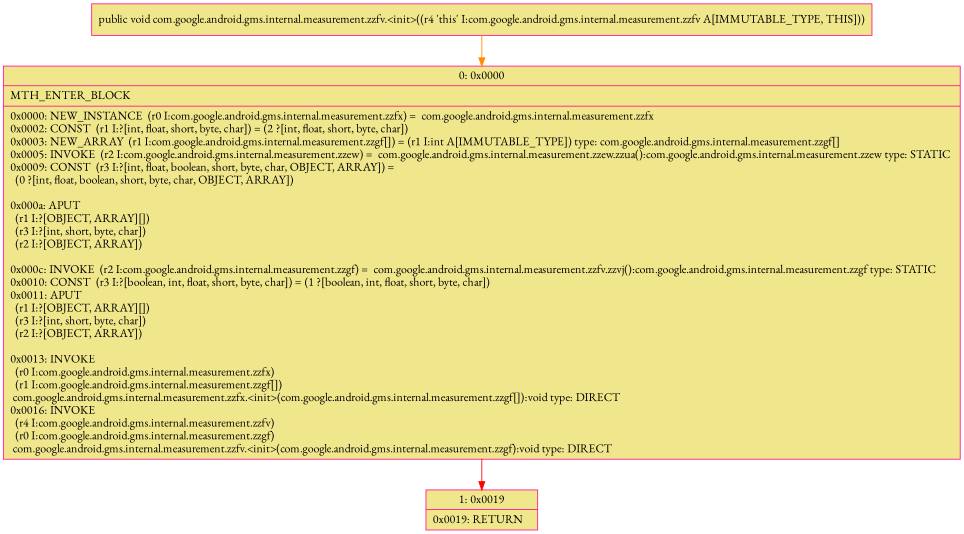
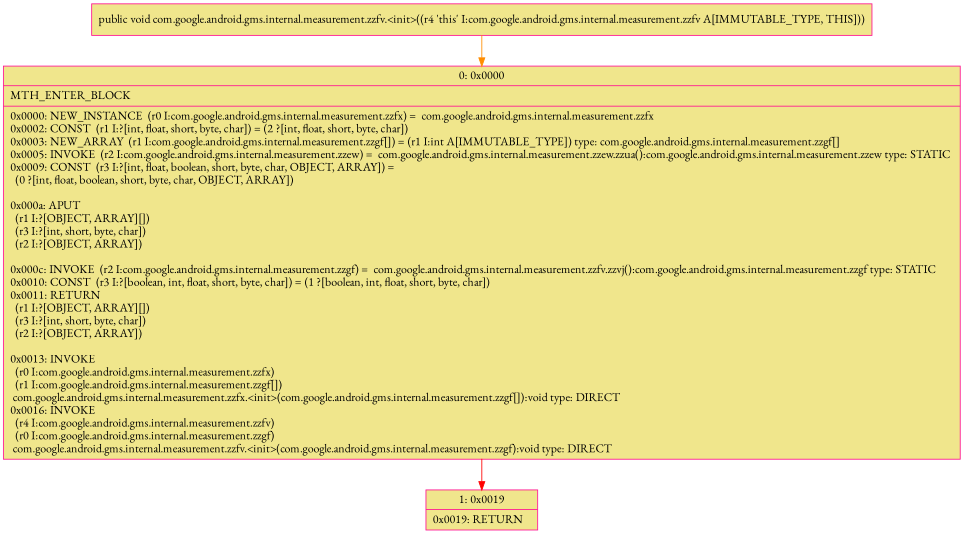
node "0: 0x0000": text "0x0011: APUT" -> "0x0011: RETURN"
